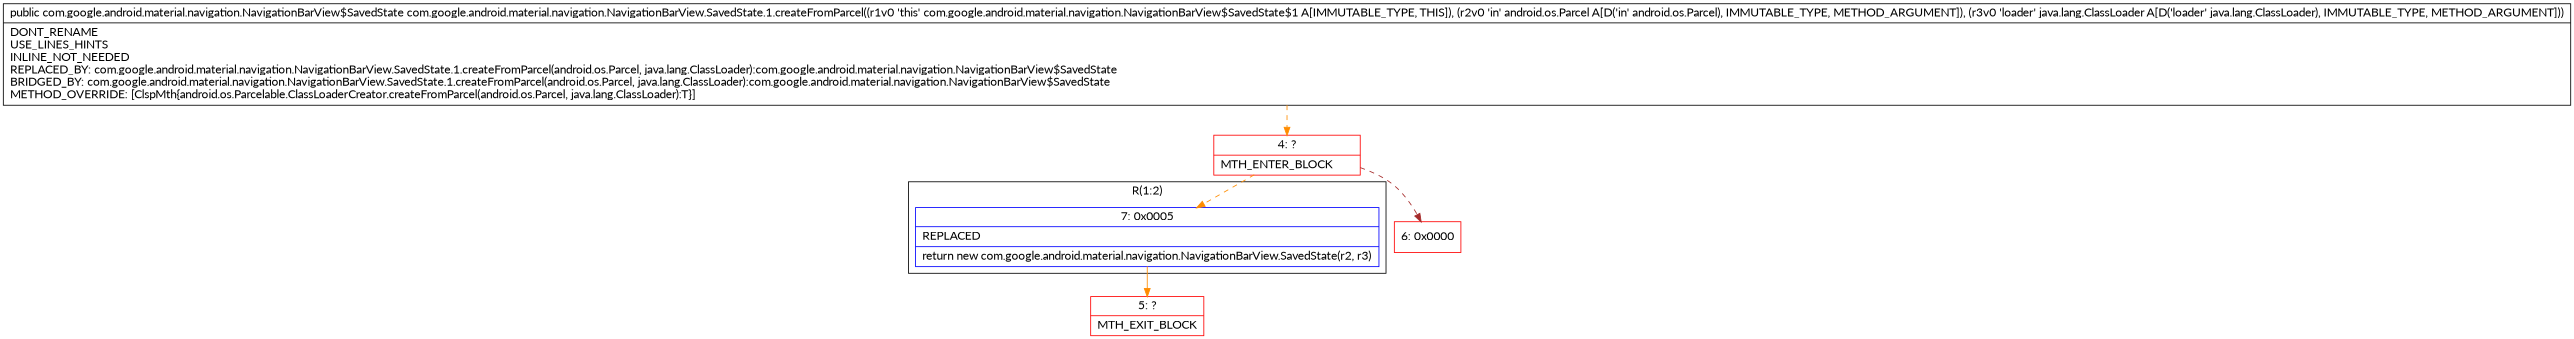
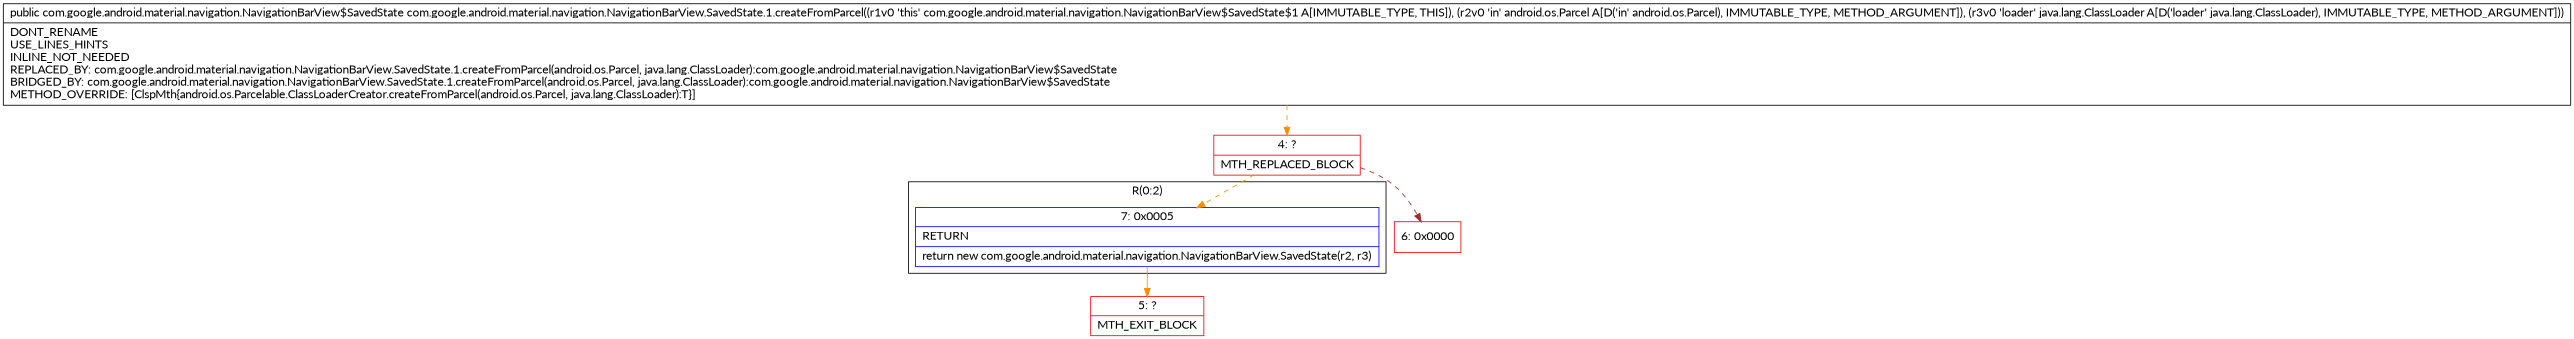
node "4: ?": text "MTH_ENTER_BLOCK" -> "MTH_REPLACED_BLOCK"
cluster "R(1:2)": label "R(1:2)" -> "R(0:2)"
node "7: 0x0005": text "REPLACED" -> "RETURN"
